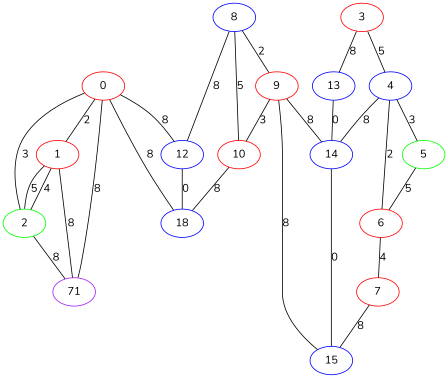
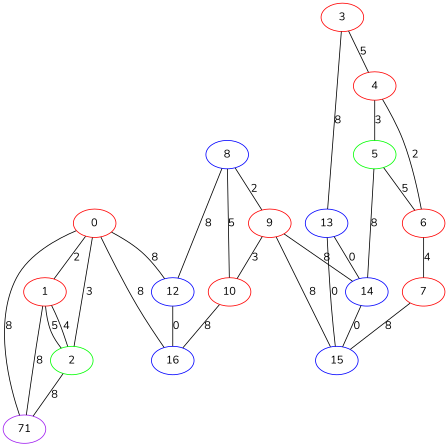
node "4": color blue -> red
edge "4" -- "14": now "5" -- "14"
node "18": label "18" -> "16"
edge "13" -- "15": added, label "0"
